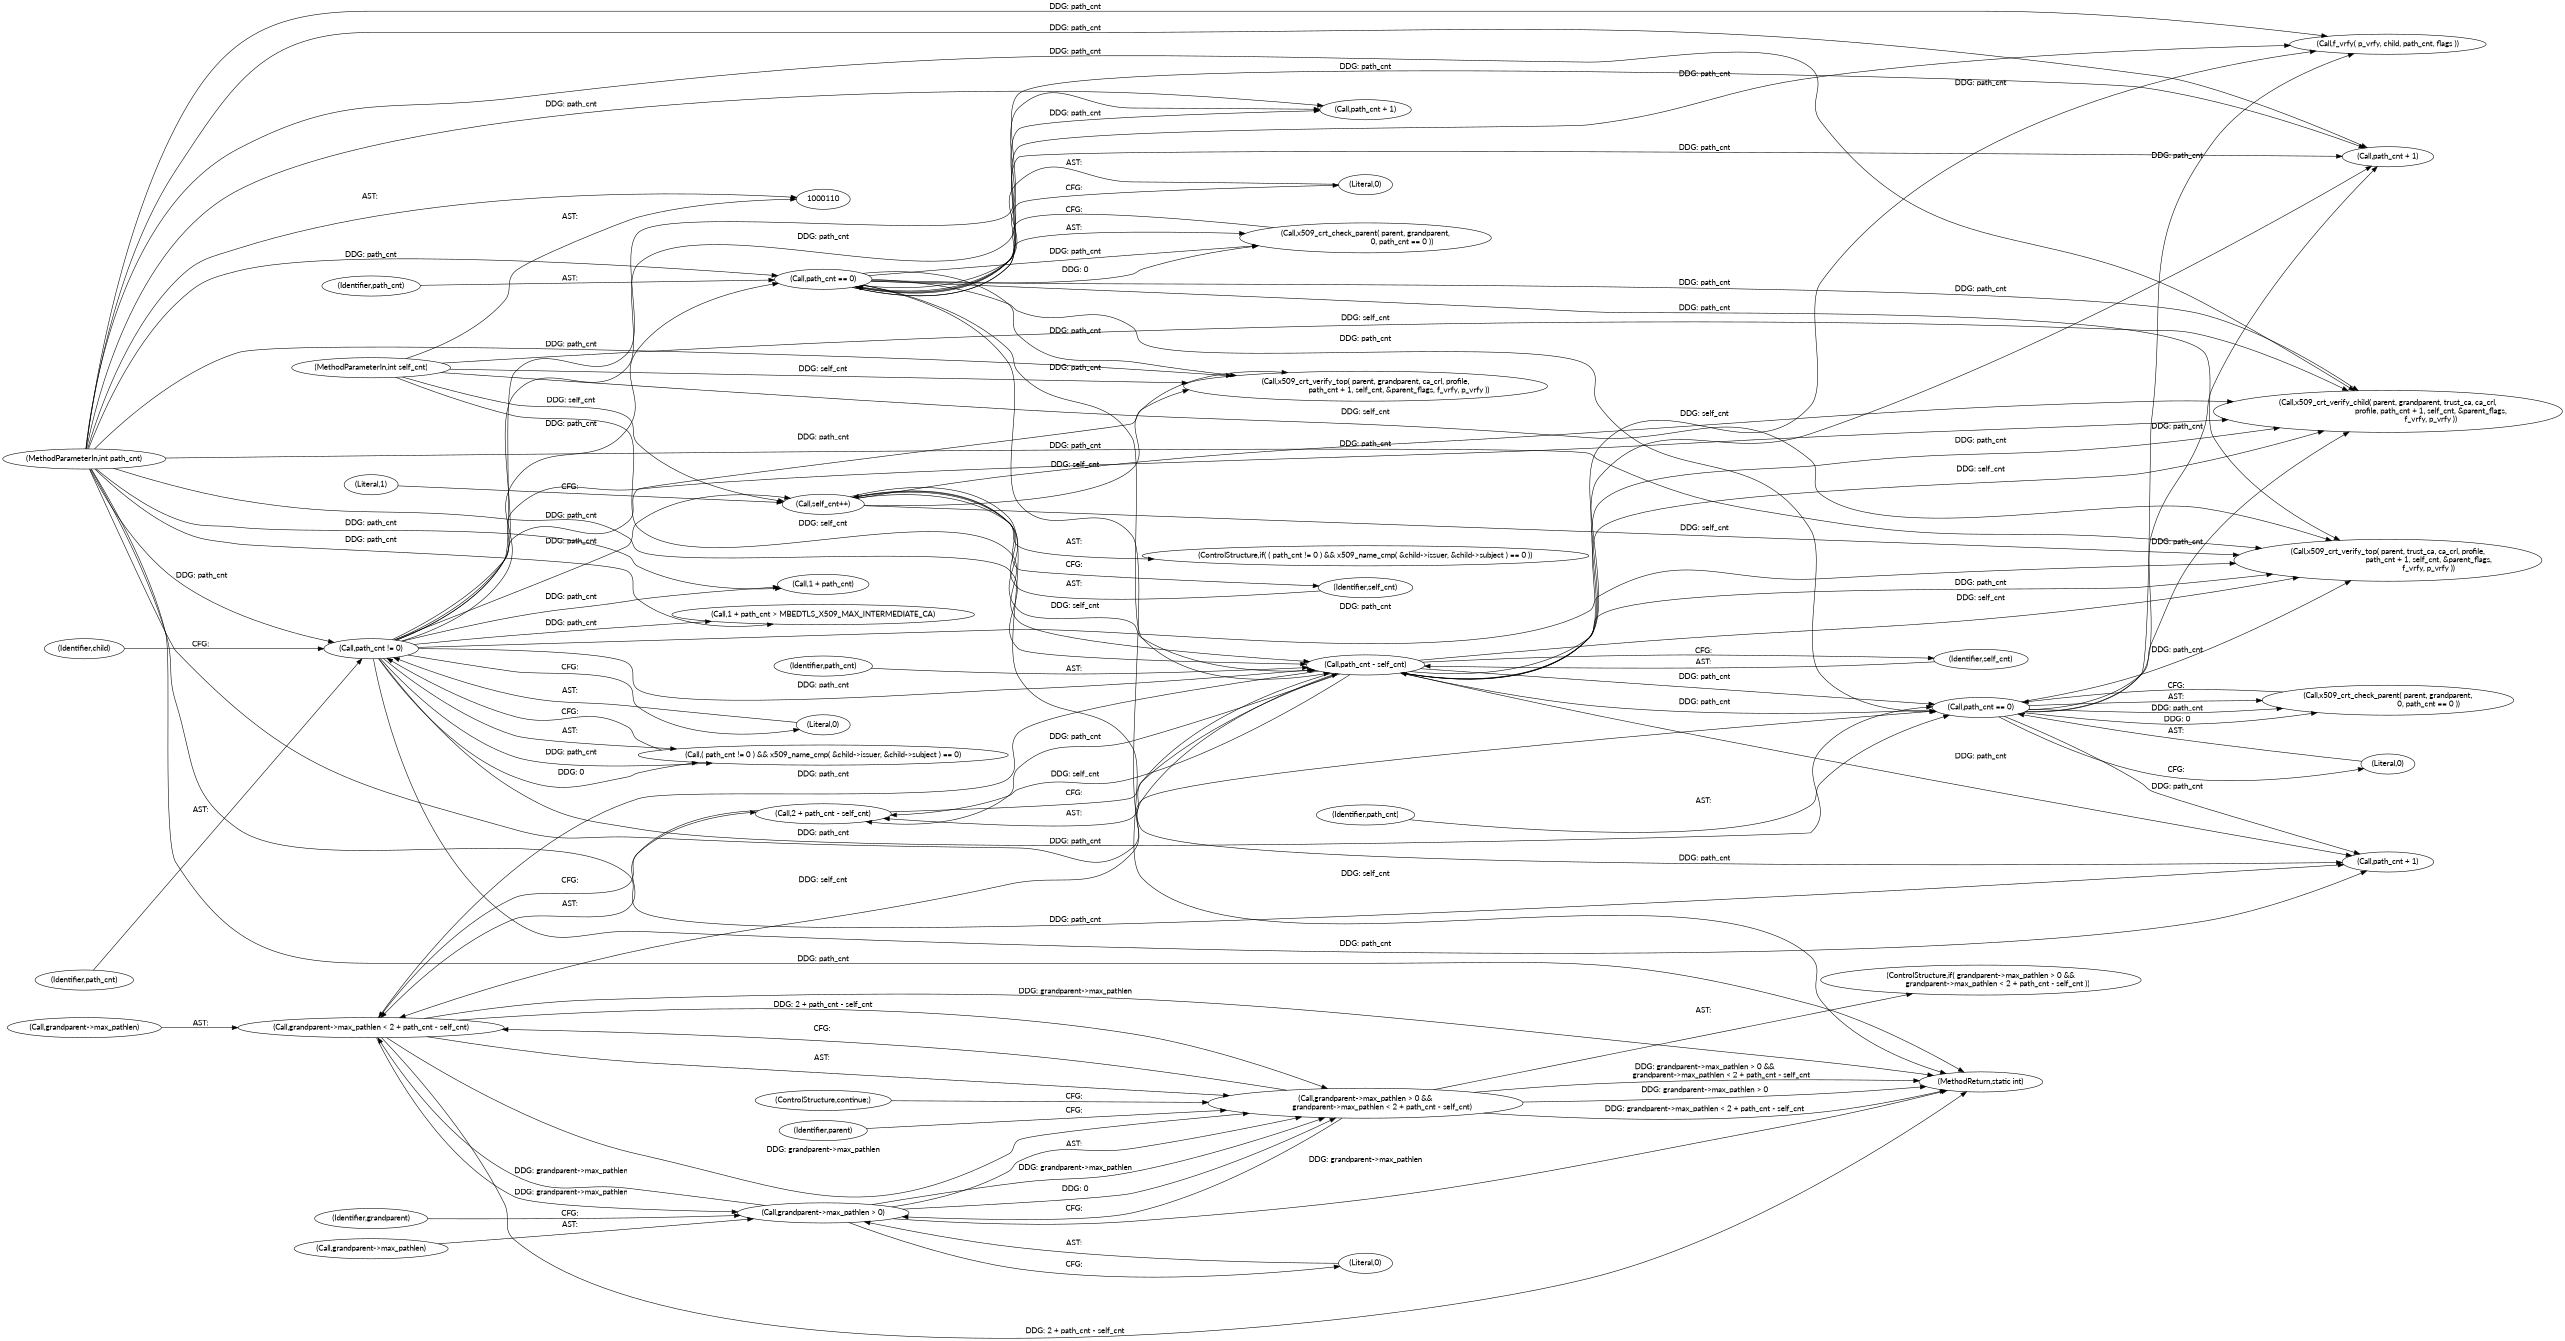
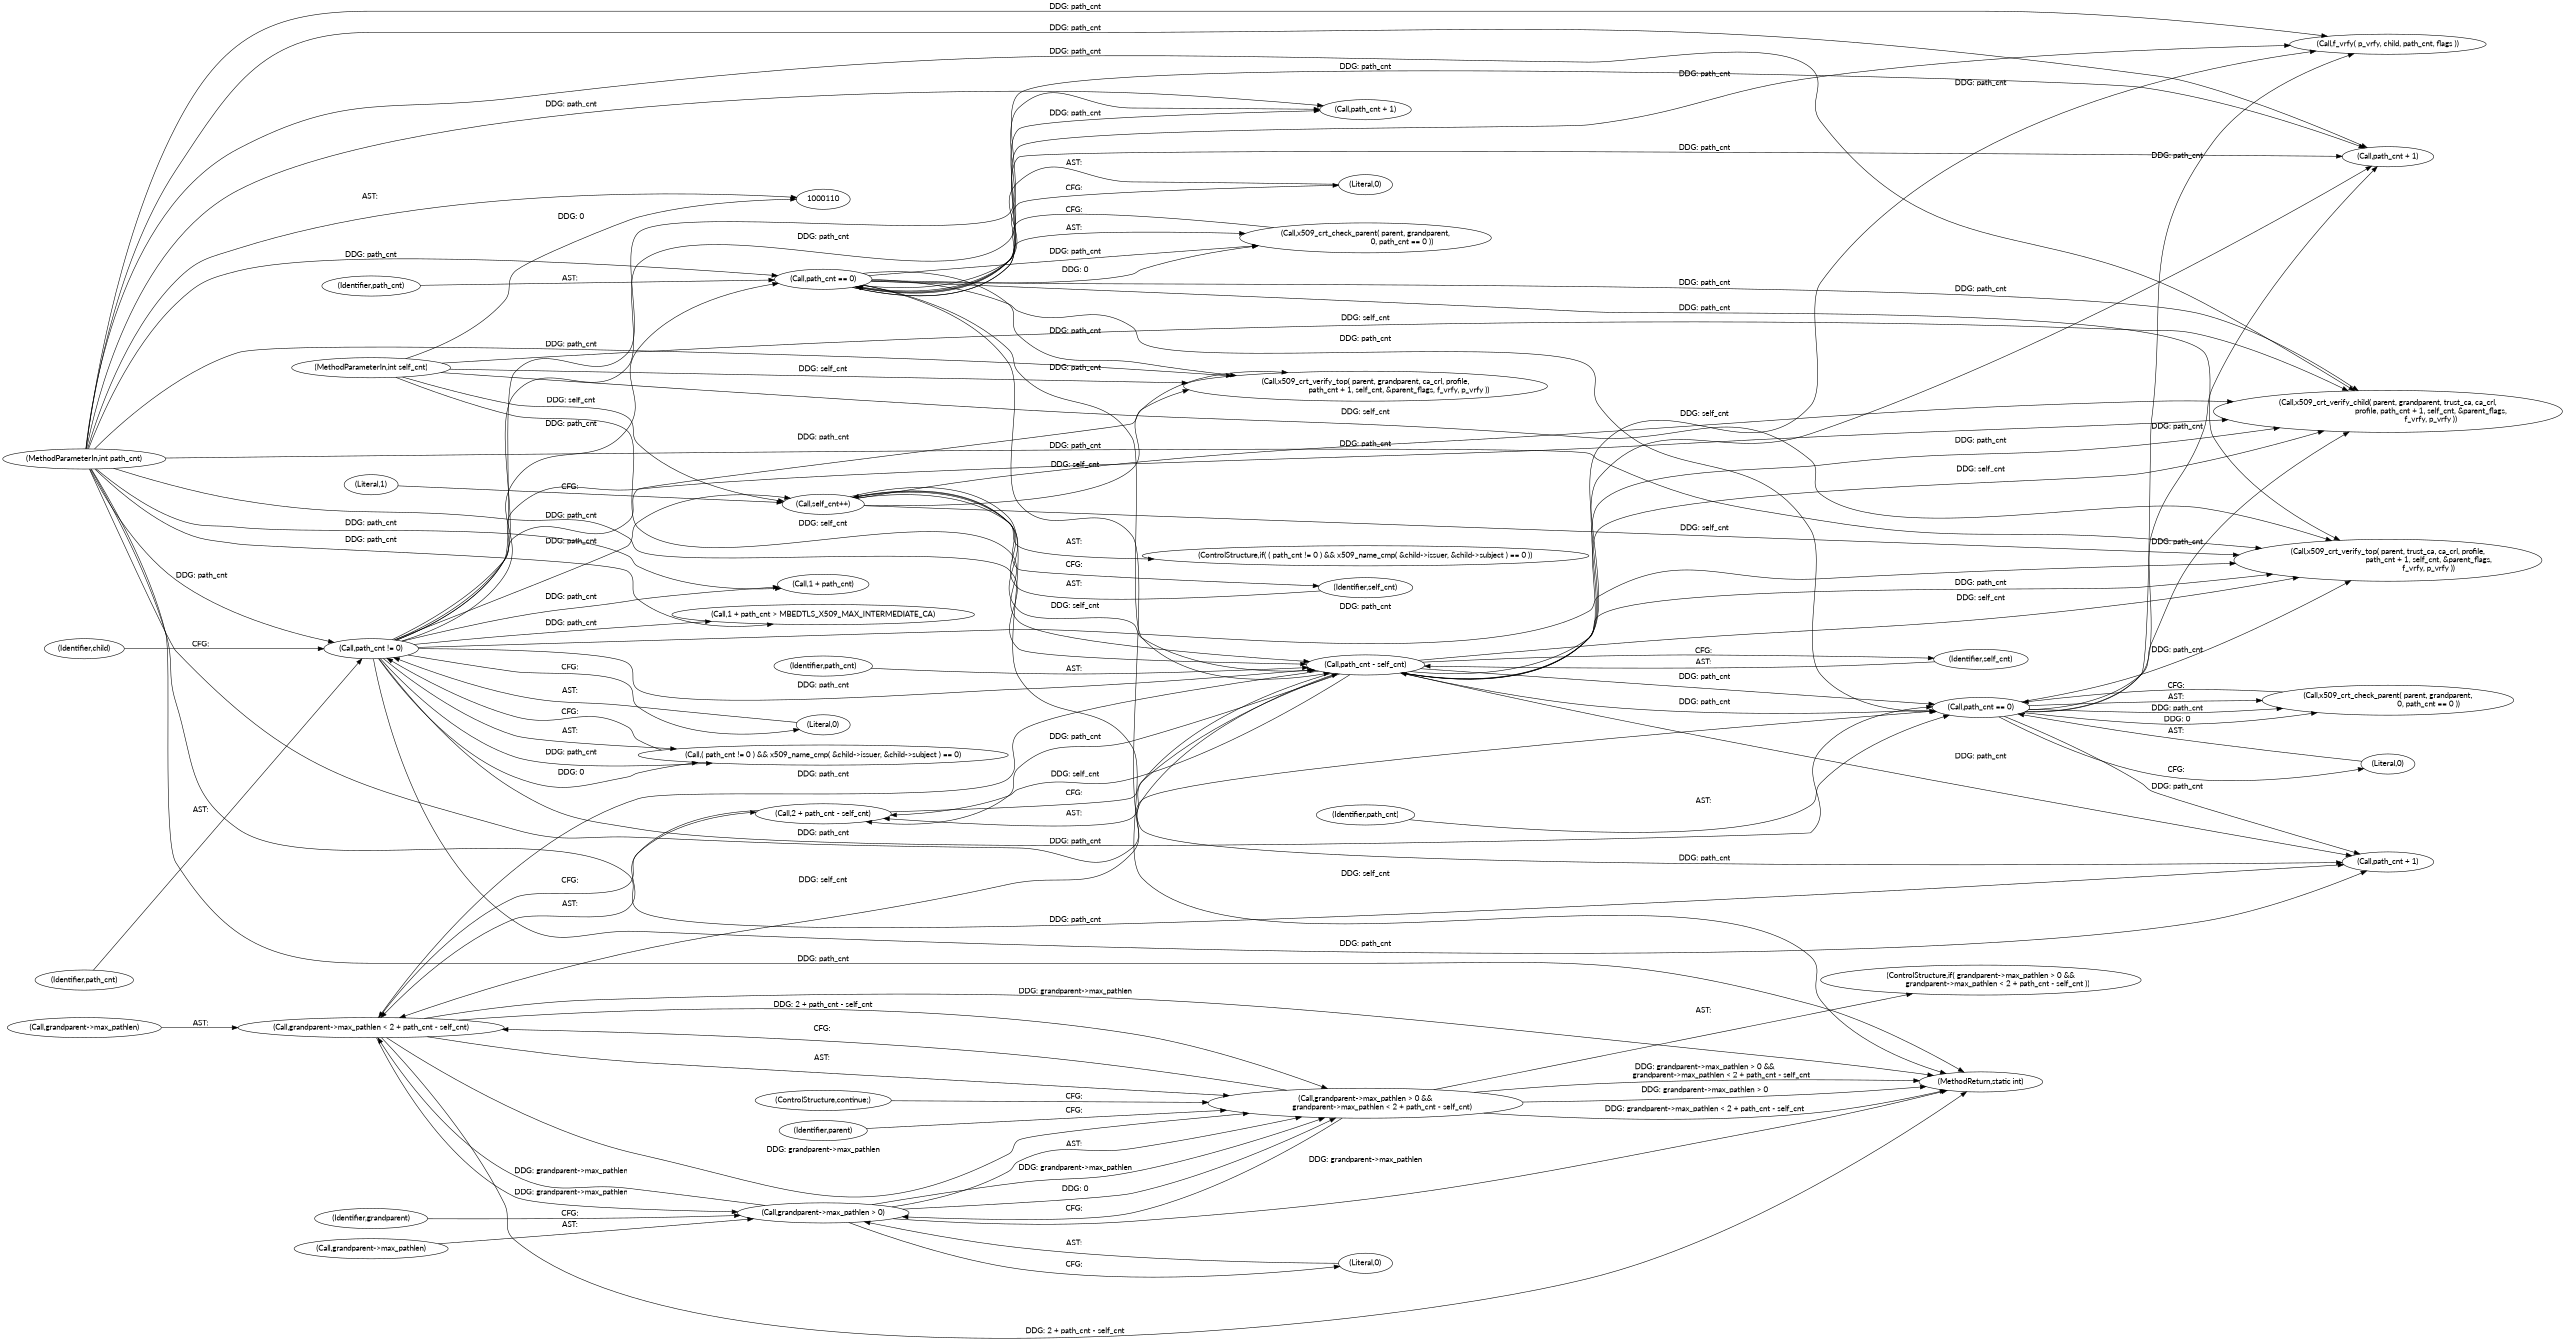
edge "(MethodParameterIn,int self_cnt)" -> "1000110": label "AST: " -> "DDG: 0"
